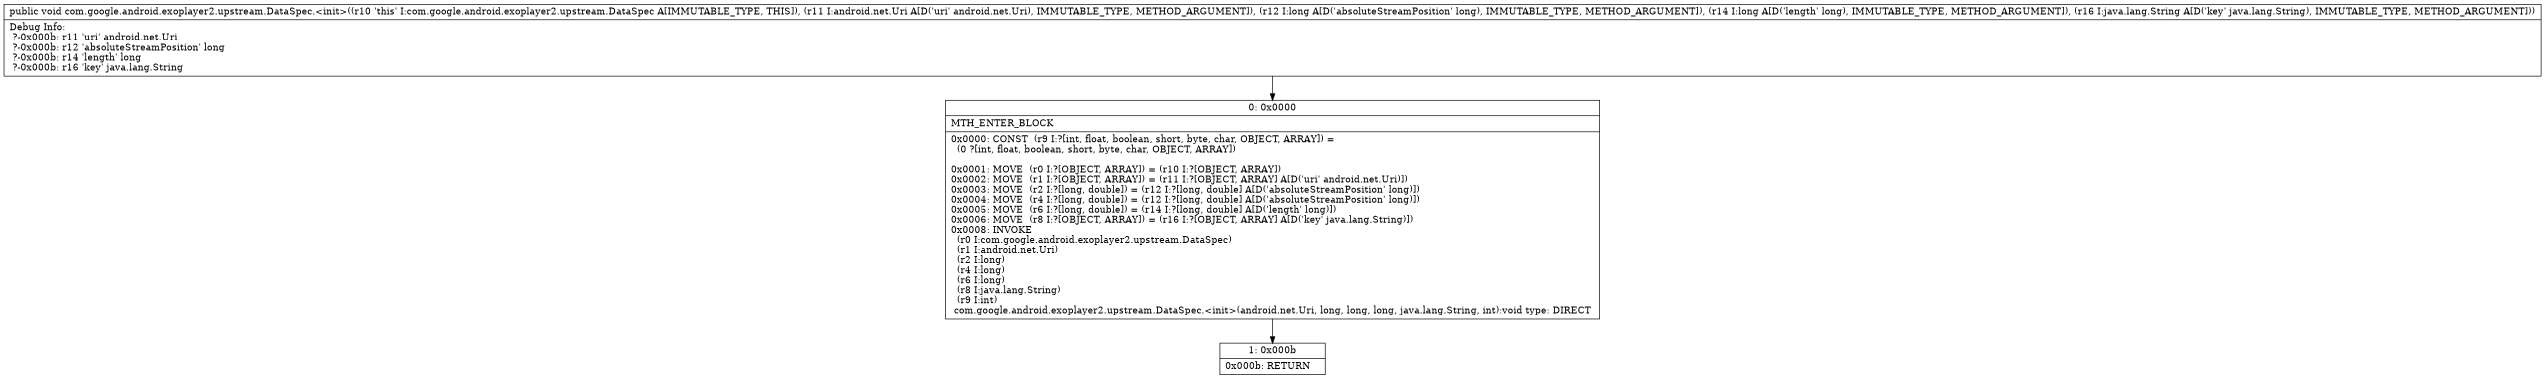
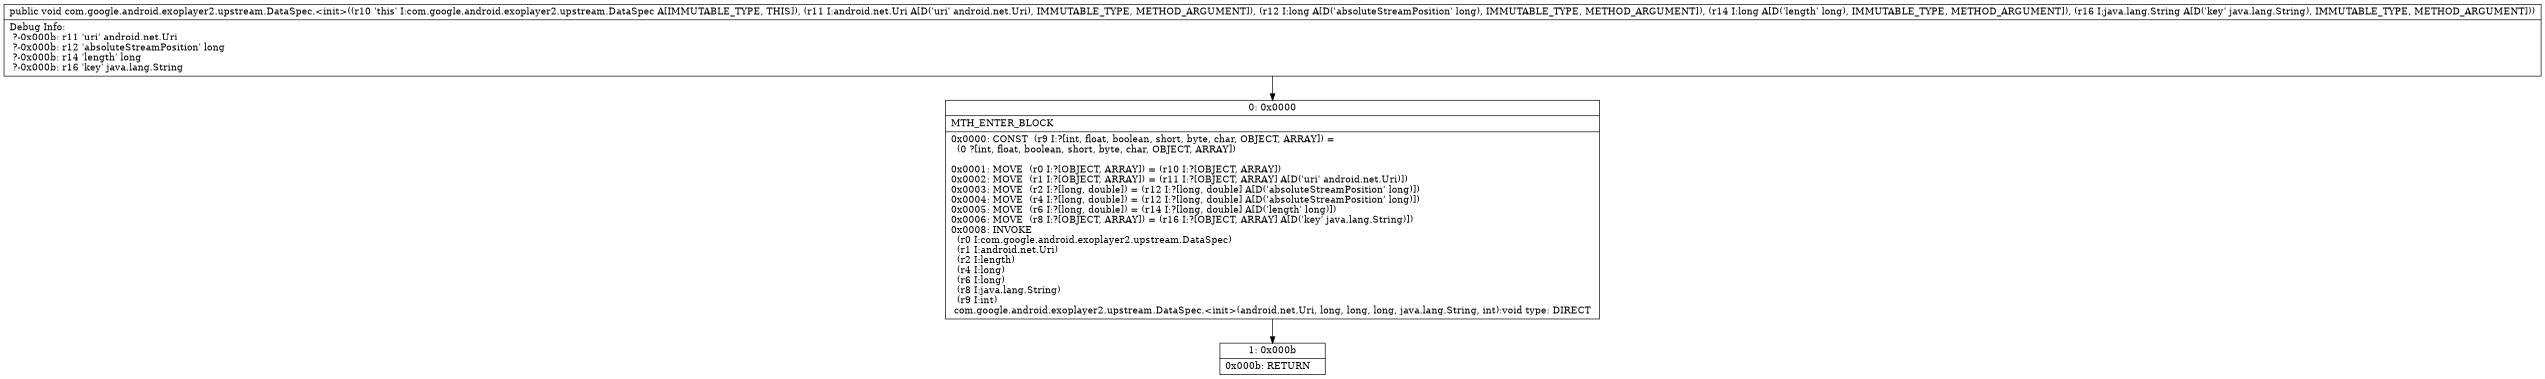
node "0: 0x0000": text "(r2 I:long)" -> "(r2 I:length)"
